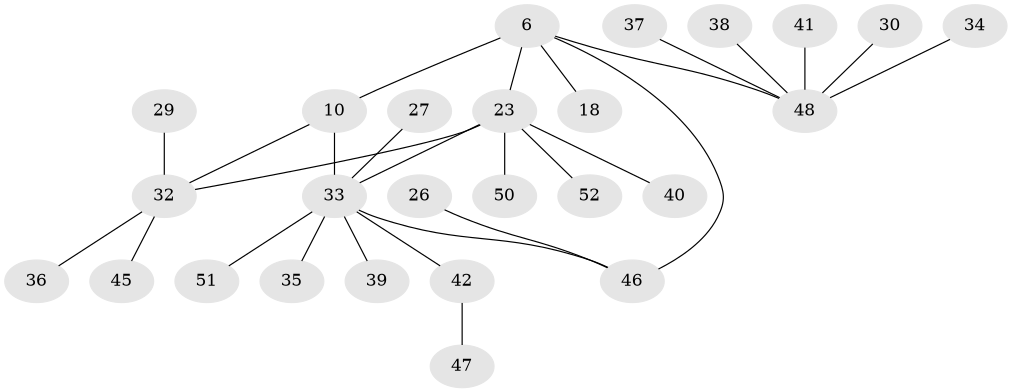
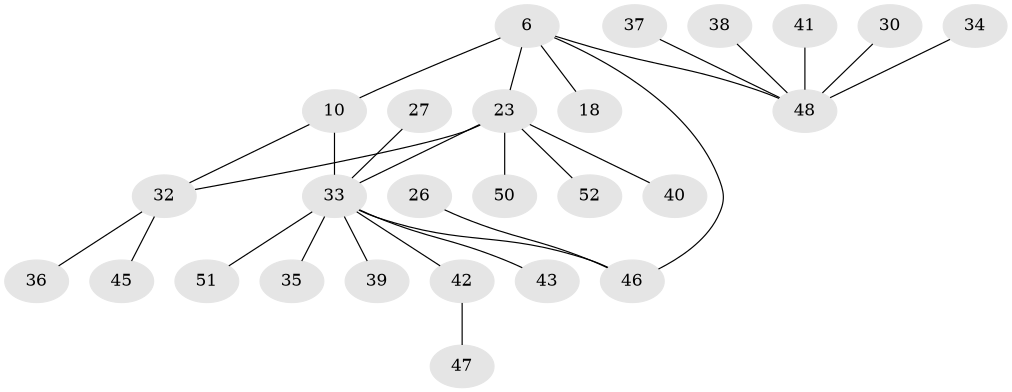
node "29": removed
node "43": added
